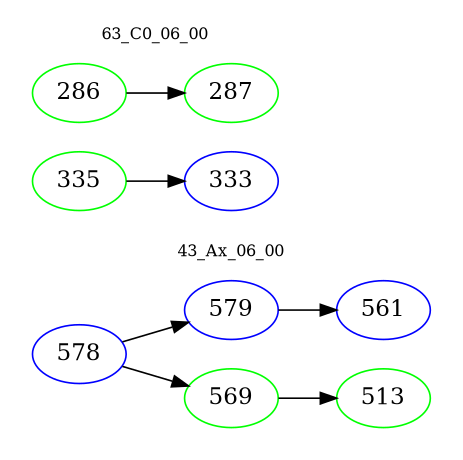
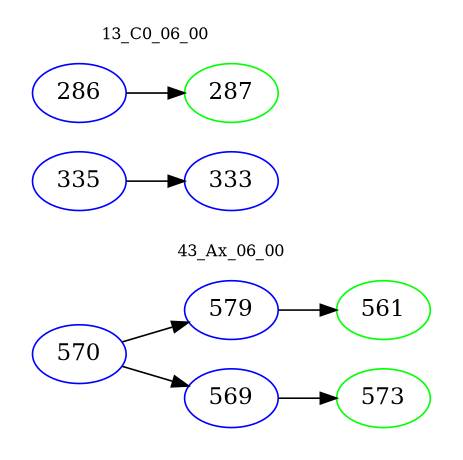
cluster "63_C0_06_00": label "63_C0_06_00" -> "13_C0_06_00"
node "286": color green -> blue
node "335": color green -> blue
node "561": color blue -> green
node "578": label "578" -> "570"
node "569": color green -> blue
node "513": label "513" -> "573"
